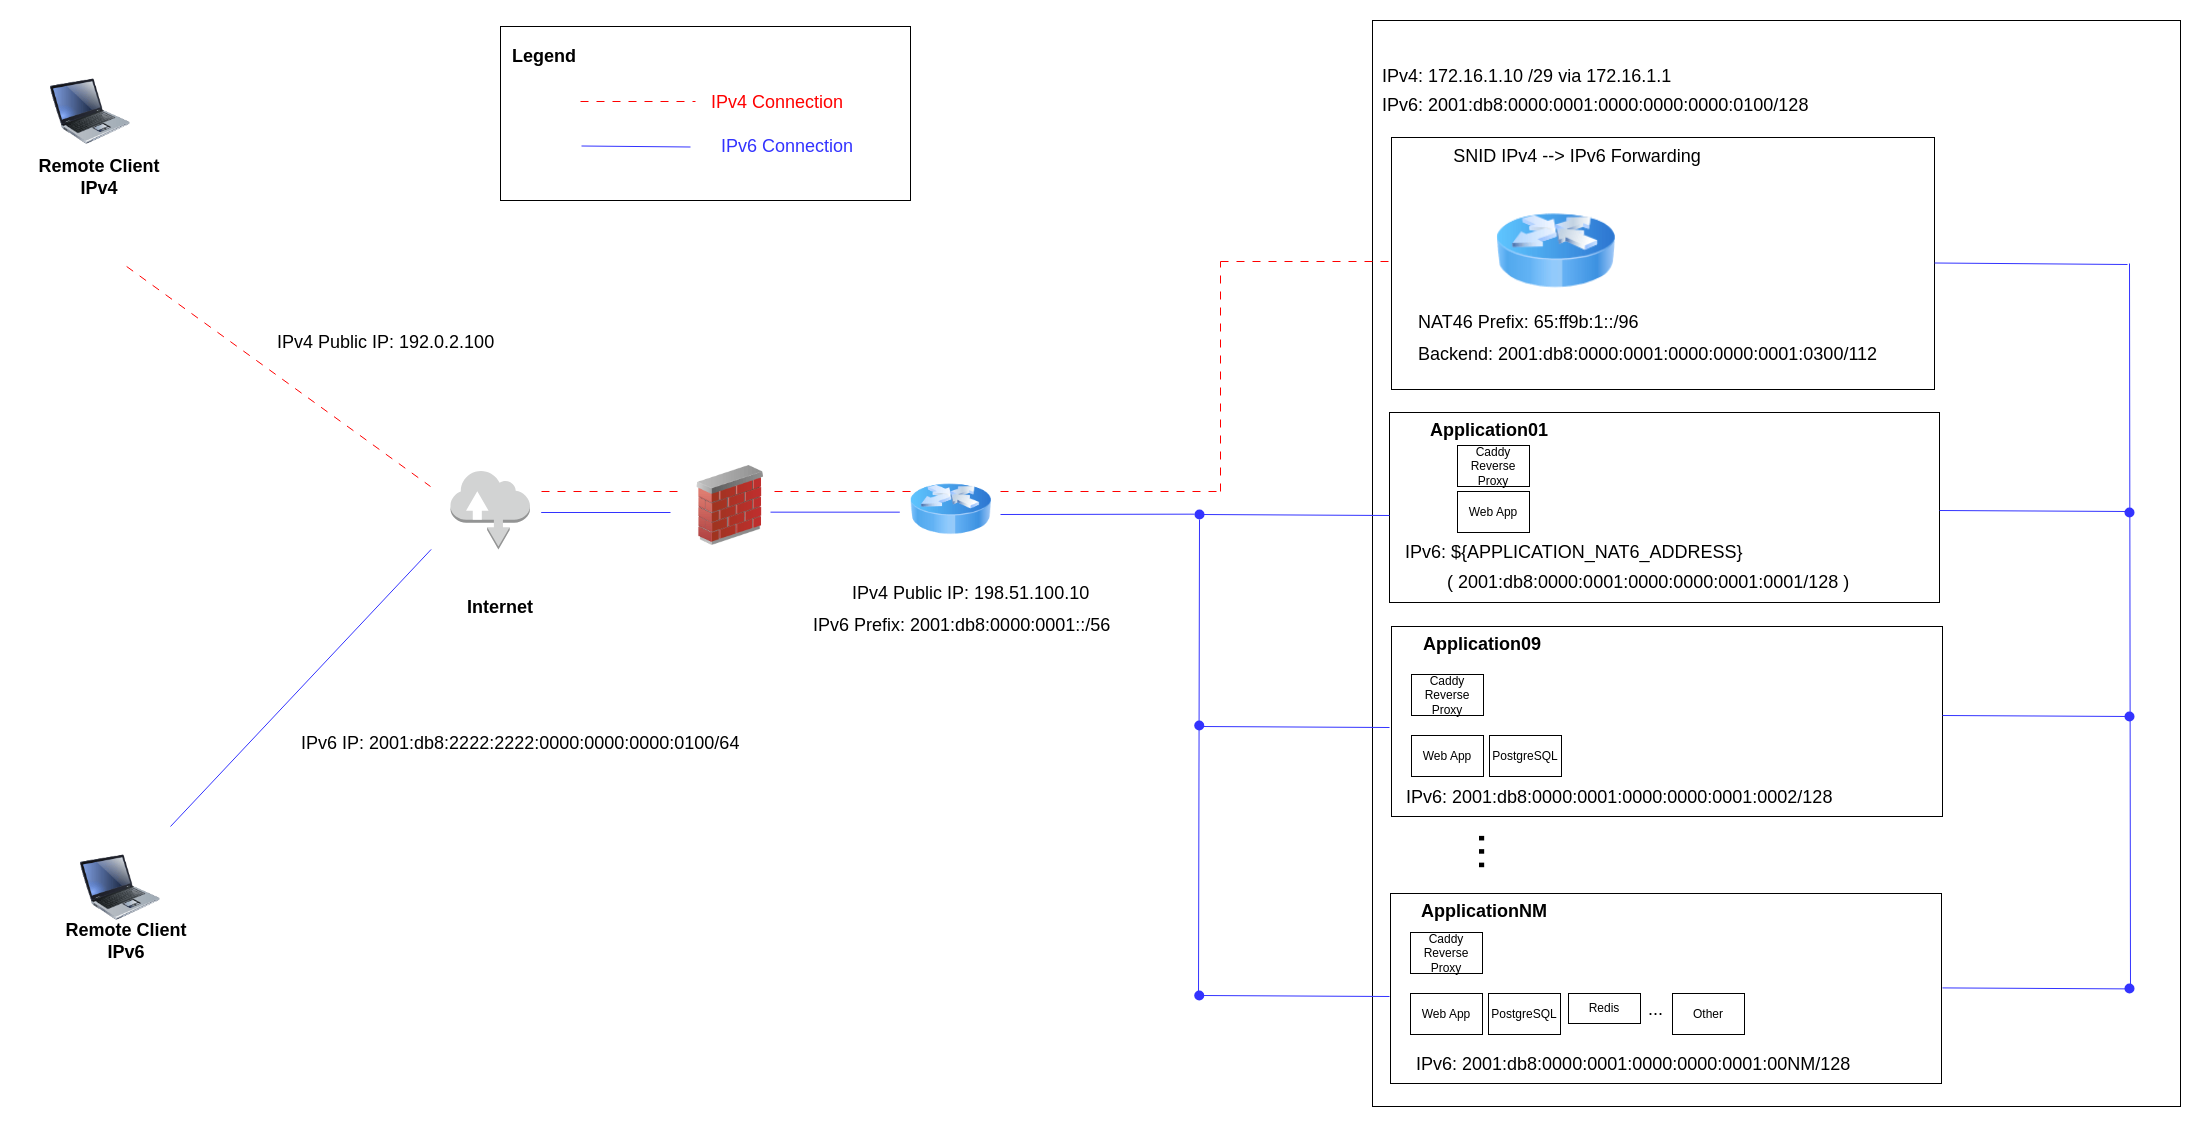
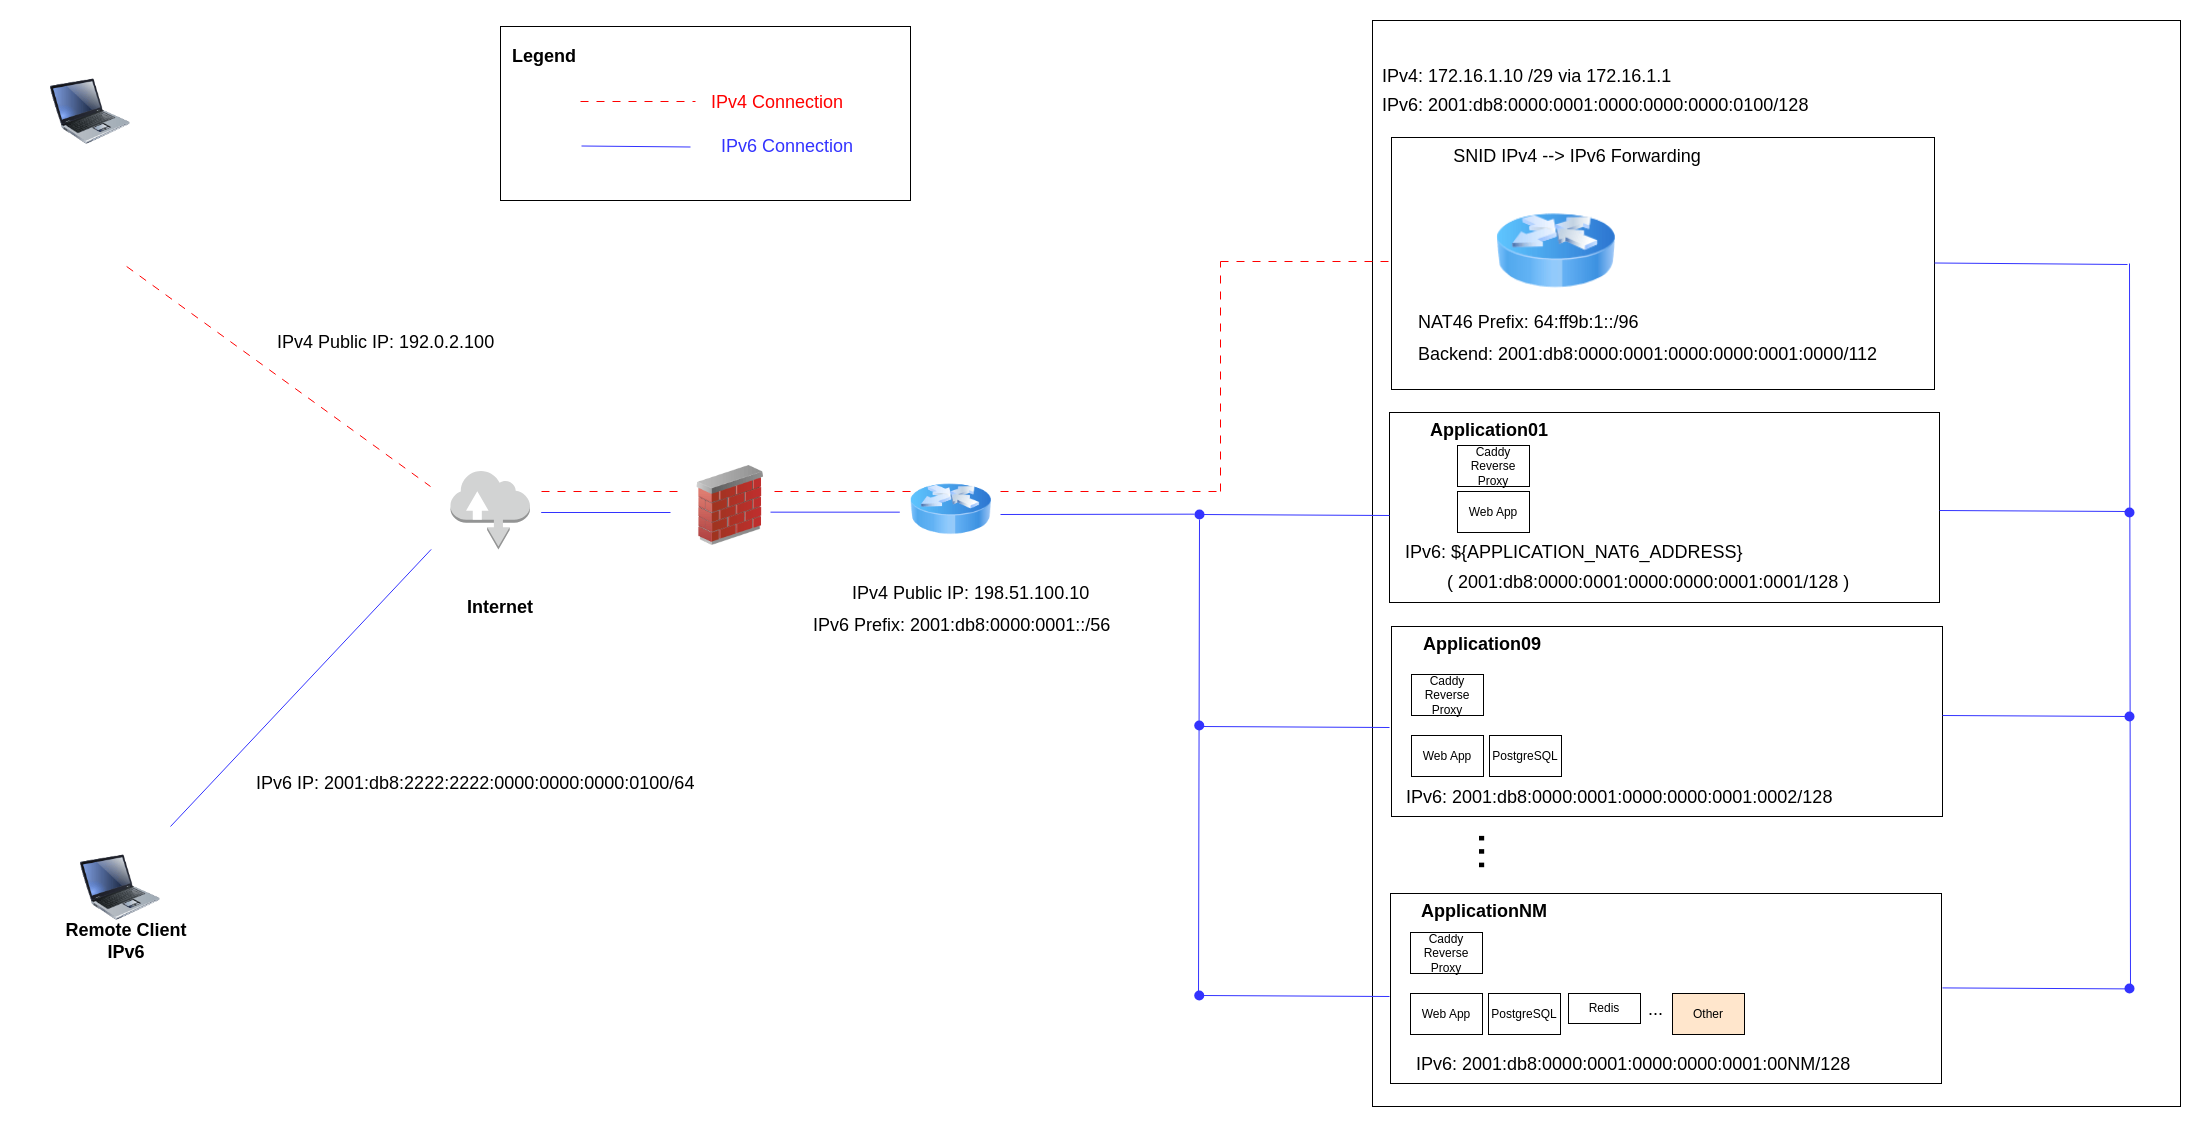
node "Remote Client IPv4": removed
node "NAT46 Prefix: 65:ff9b:1::/96": label "NAT46 Prefix: 65:ff9b:1::/96" -> "NAT46 Prefix: 64:ff9b:1::/96"
node "Backend: 2001:db8:0000:0001:0000:0000:0001:0300/112": label "Backend: 2001:db8:0000:0001:0000:0000:0001:0300/112" -> "Backend: 2001:db8:0000:0001:0000:0000:0001:0000/112"
node "IPv6 IP: 2001:db8:2222:2222:0000:0000:0000:0100/64": moved (597, 744) -> (552, 784)
node "Other": fillcolor #ffffff -> #ffe6cc
